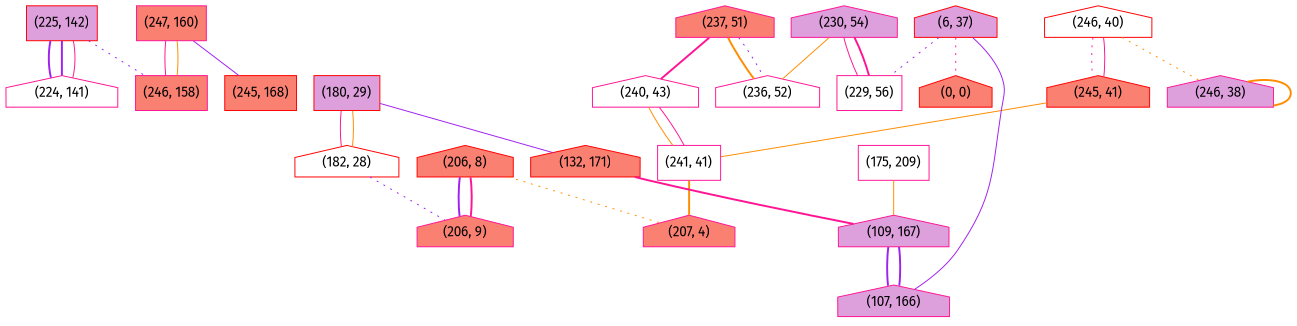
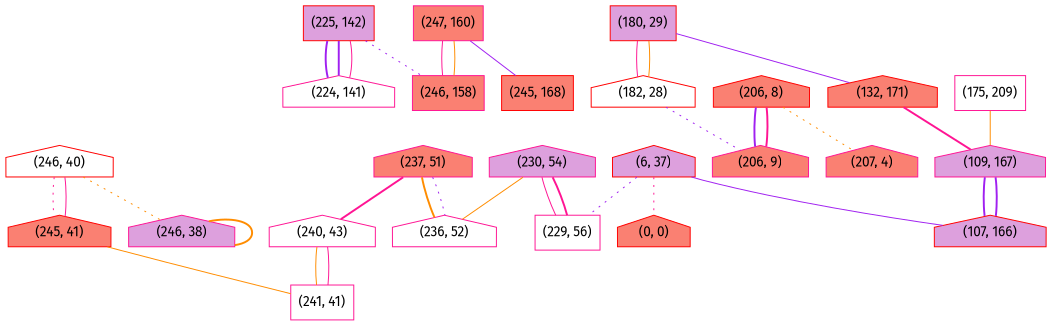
edge "(241, 41)" -- "(207, 4)": removed
node "(107, 166)": color deeppink -> red
